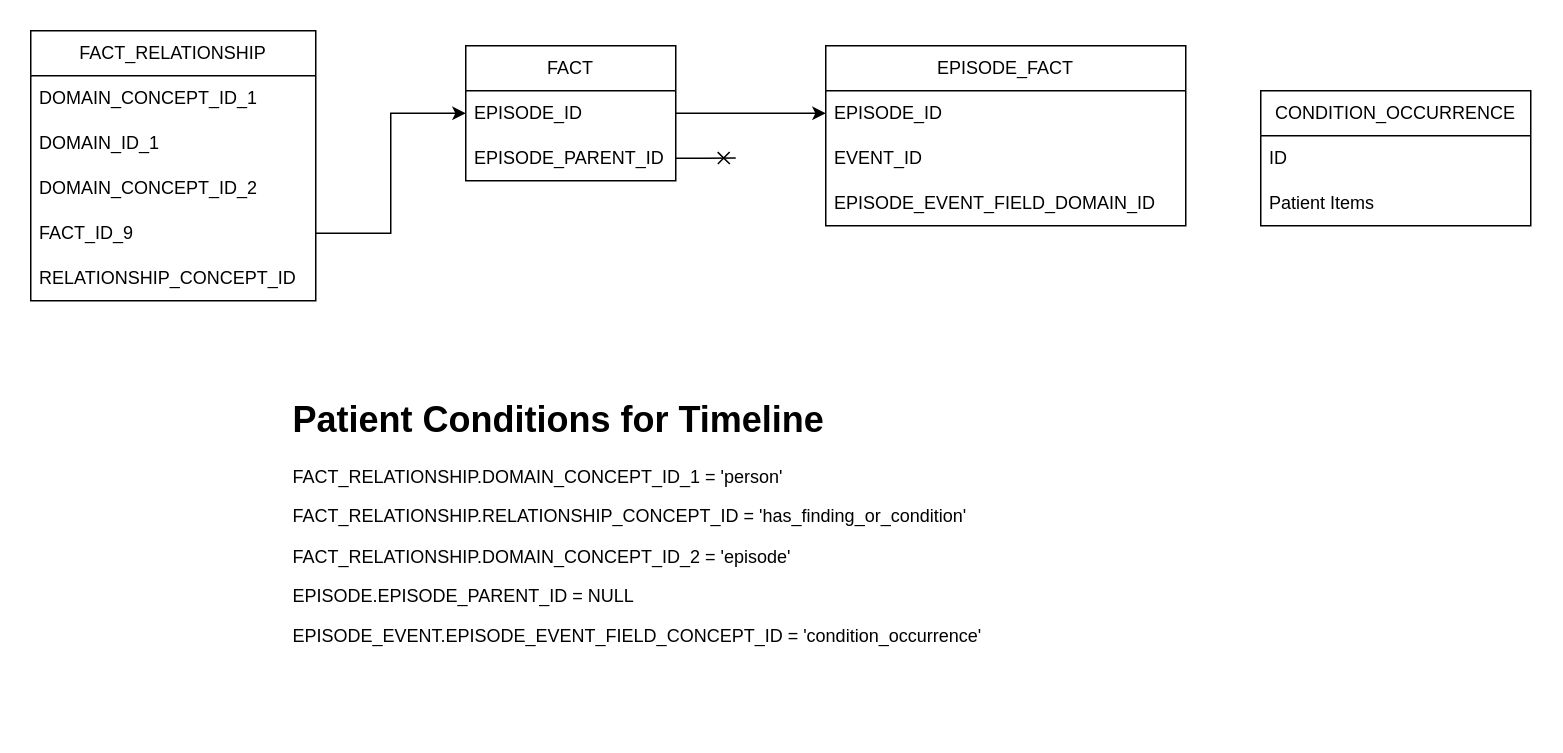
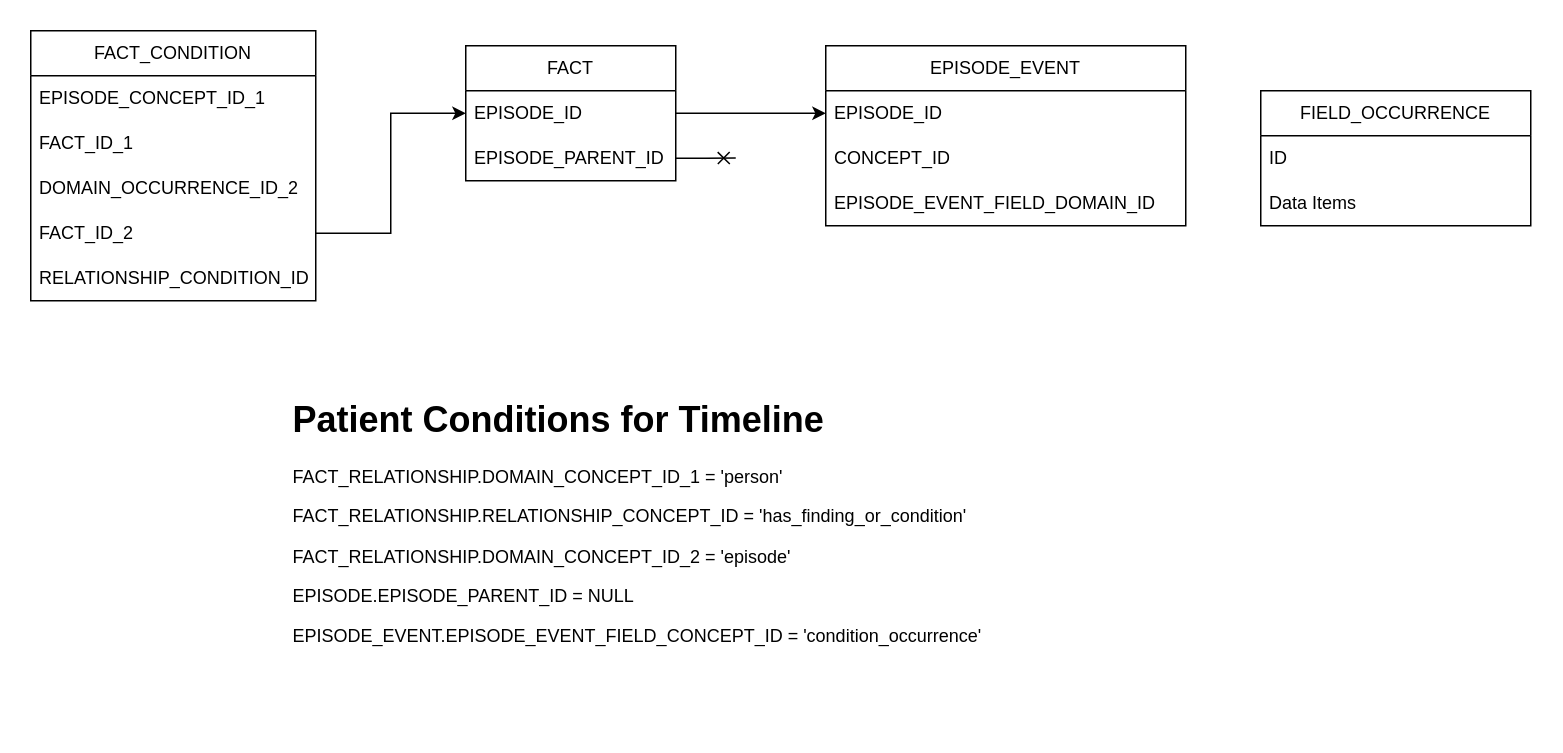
node "FACT_RELATIONSHIP": label "FACT_RELATIONSHIP" -> "FACT_CONDITION"
node "EPISODE_FACT": label "EPISODE_FACT" -> "EPISODE_EVENT"
node "DOMAIN_CONCEPT_ID_1": label "DOMAIN_CONCEPT_ID_1" -> "EPISODE_CONCEPT_ID_1"
node "CONDITION_OCCURRENCE": label "CONDITION_OCCURRENCE" -> "FIELD_OCCURRENCE"
node "DOMAIN_ID_1": label "DOMAIN_ID_1" -> "FACT_ID_1"
node "EVENT_ID": label "EVENT_ID" -> "CONCEPT_ID"
node "DOMAIN_CONCEPT_ID_2": label "DOMAIN_CONCEPT_ID_2" -> "DOMAIN_OCCURRENCE_ID_2"
node "Patient Items": label "Patient Items" -> "Data Items"
node "FACT_ID_9": label "FACT_ID_9" -> "FACT_ID_2"
node "RELATIONSHIP_CONCEPT_ID": label "RELATIONSHIP_CONCEPT_ID" -> "RELATIONSHIP_CONDITION_ID"
